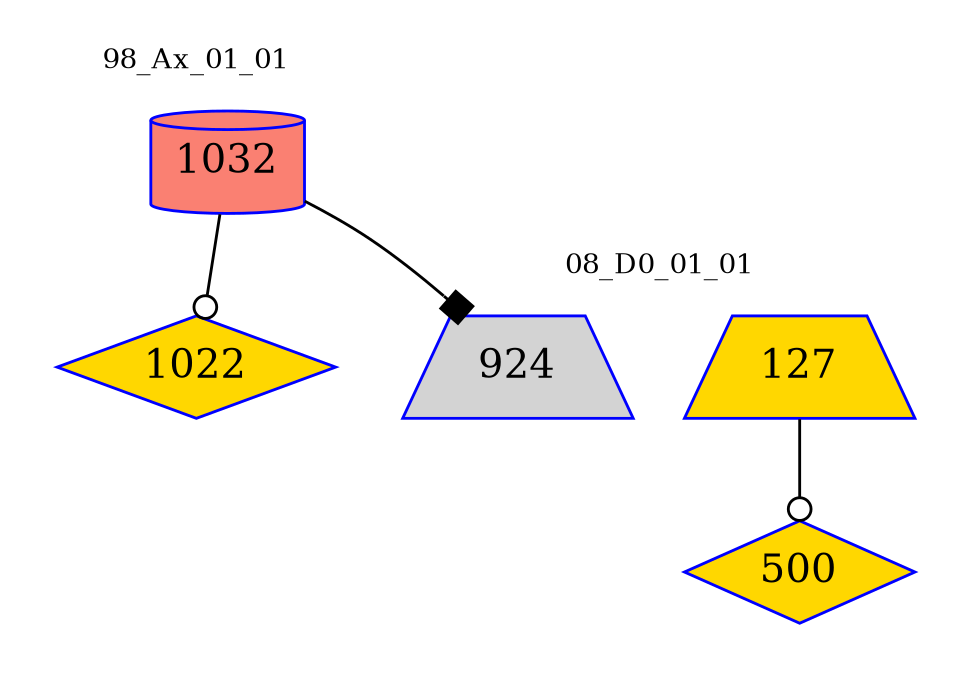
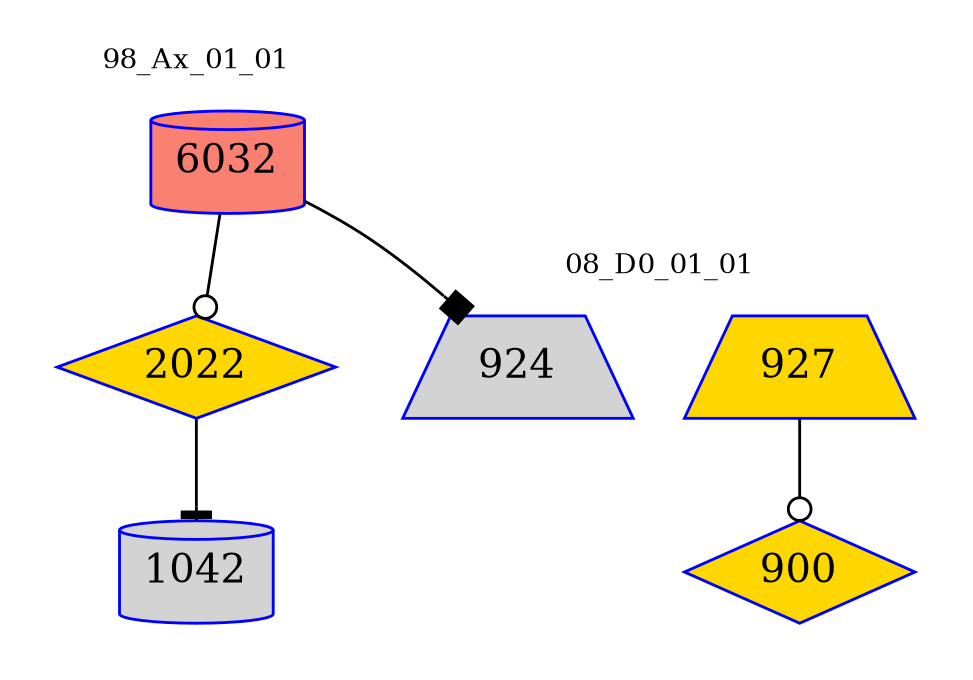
node "1032": label "1032" -> "6032"
node "1022": label "1022" -> "2022"
node "127": label "127" -> "927"
node "1042": added
node "500": label "500" -> "900"
